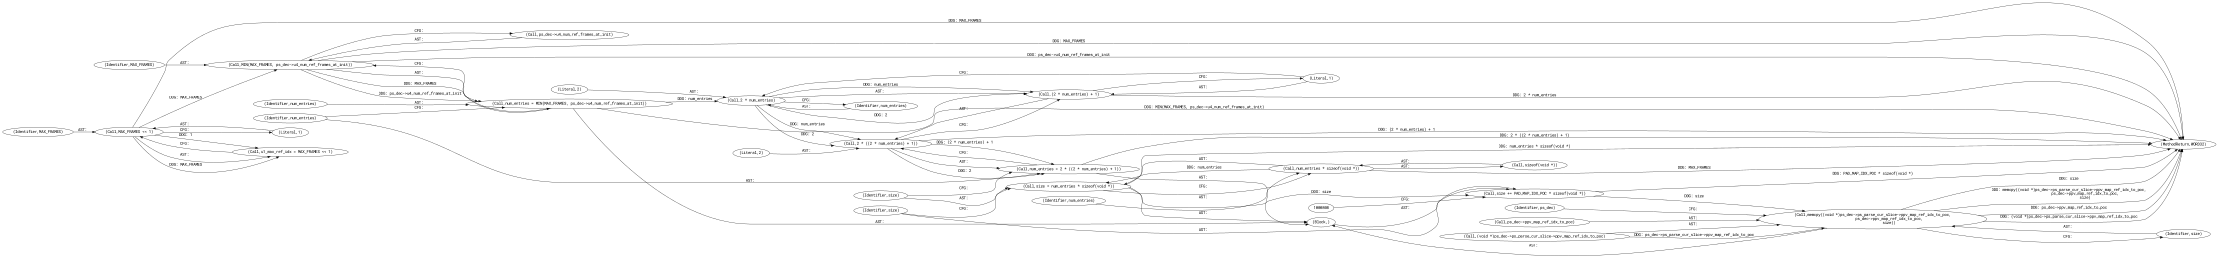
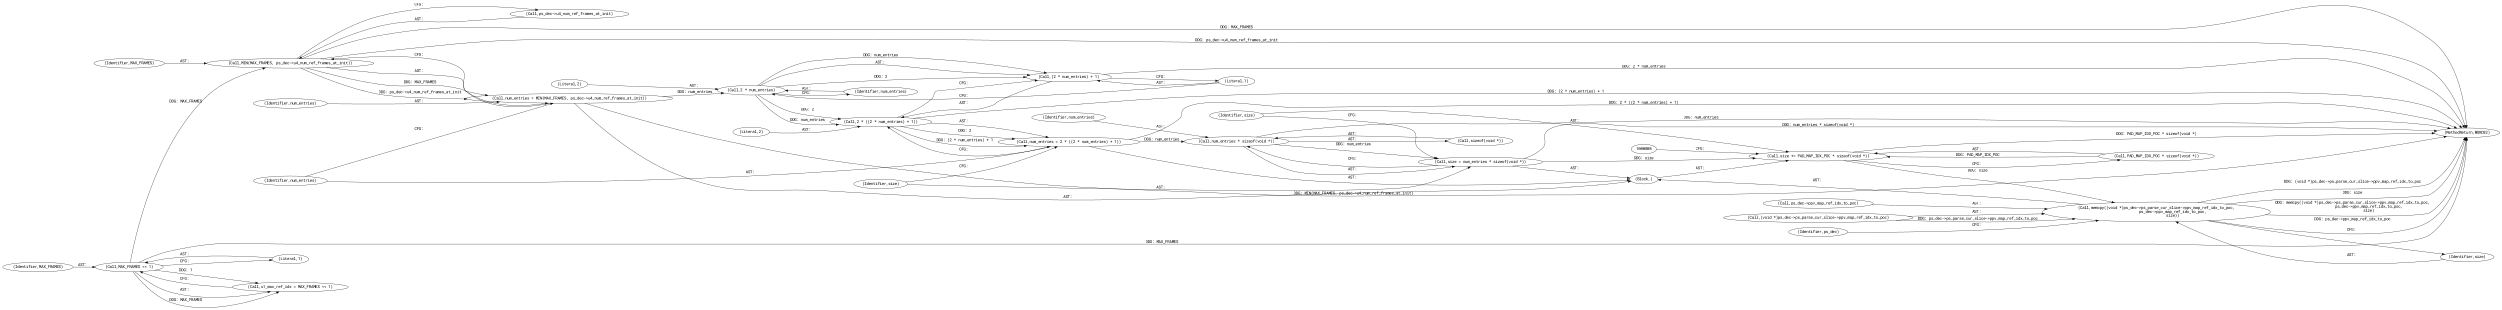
edge "(Call,num_entries = 2 * ((2 * num_entries) + 1))" -> "(Call,num_entries * sizeof(void *))": added, label "DDG: num_entries"
node "(Call,PAD_MAP_IDX_POC * sizeof(void *))": added
edge "(Call,num_entries * sizeof(void *))" -> "(MethodReturn,WORD32)": label "DDG: MAX_FRAMES" -> "DDG: num_entries"
